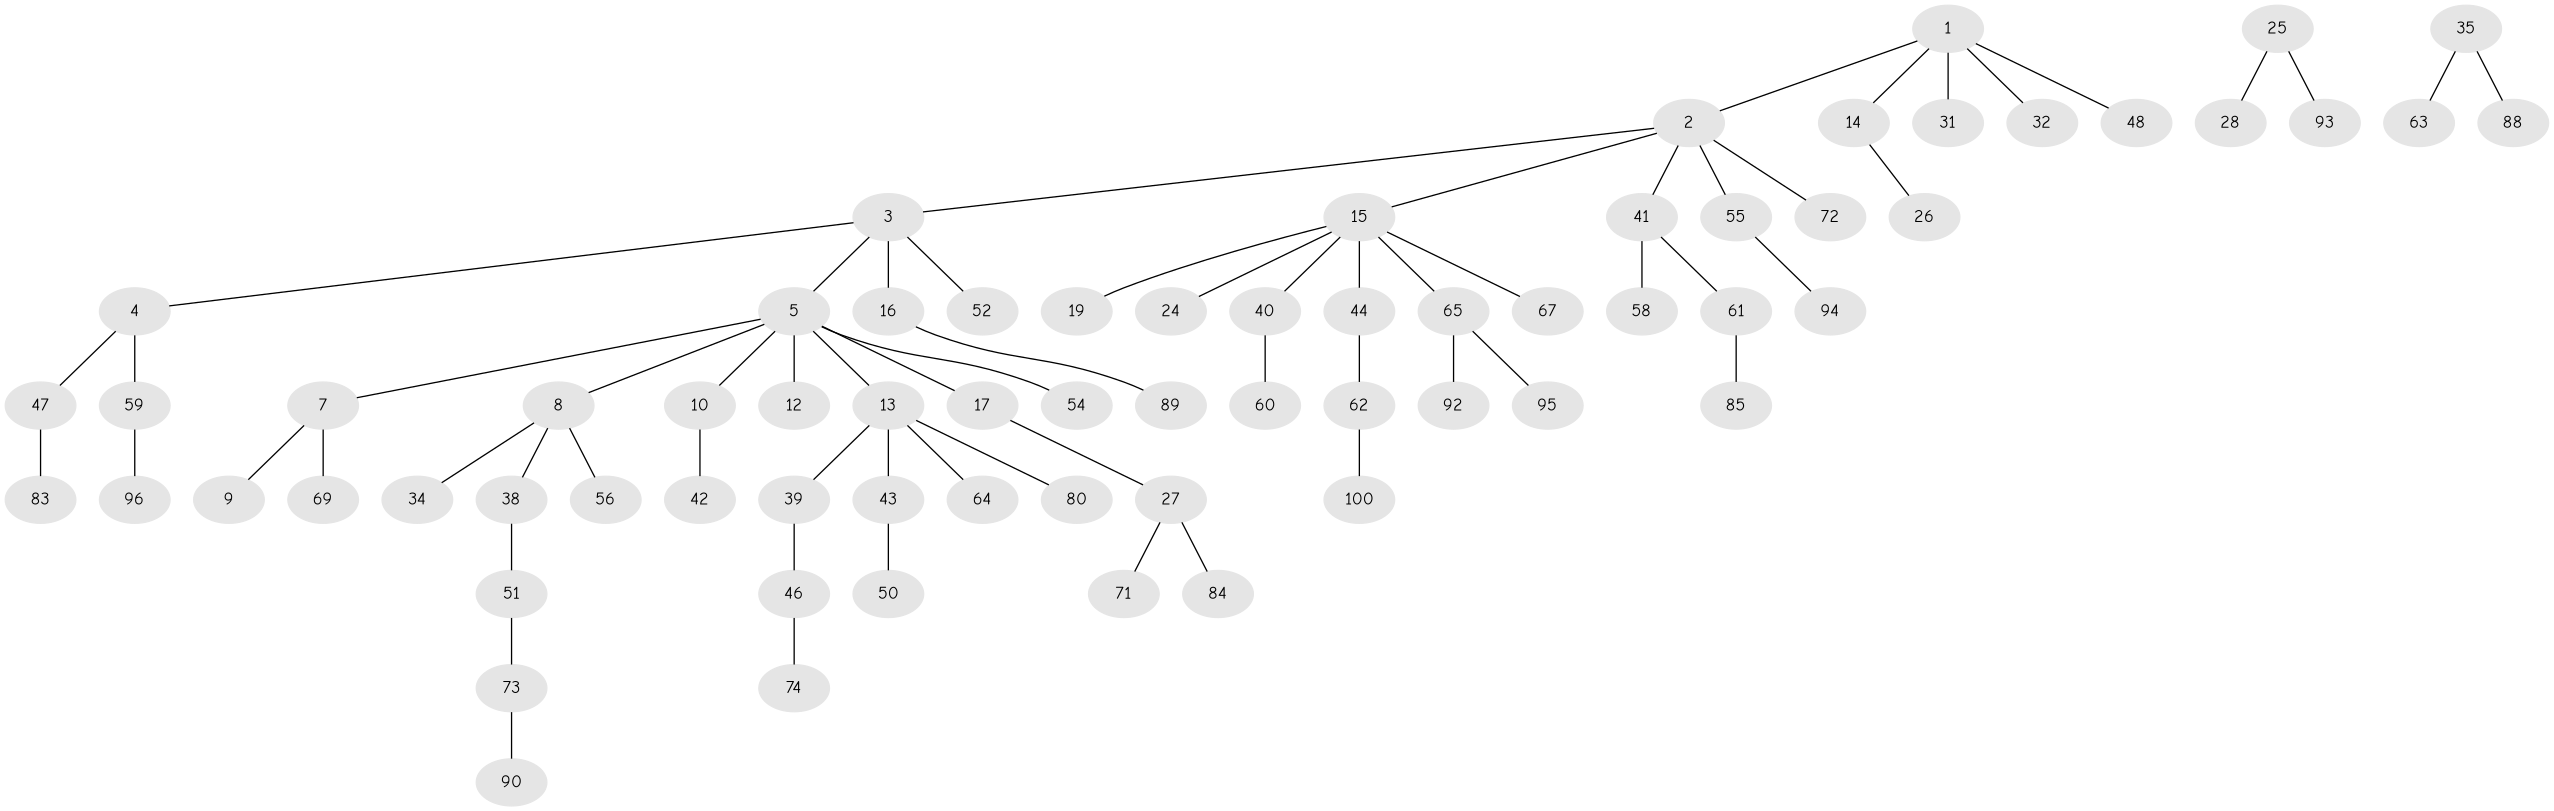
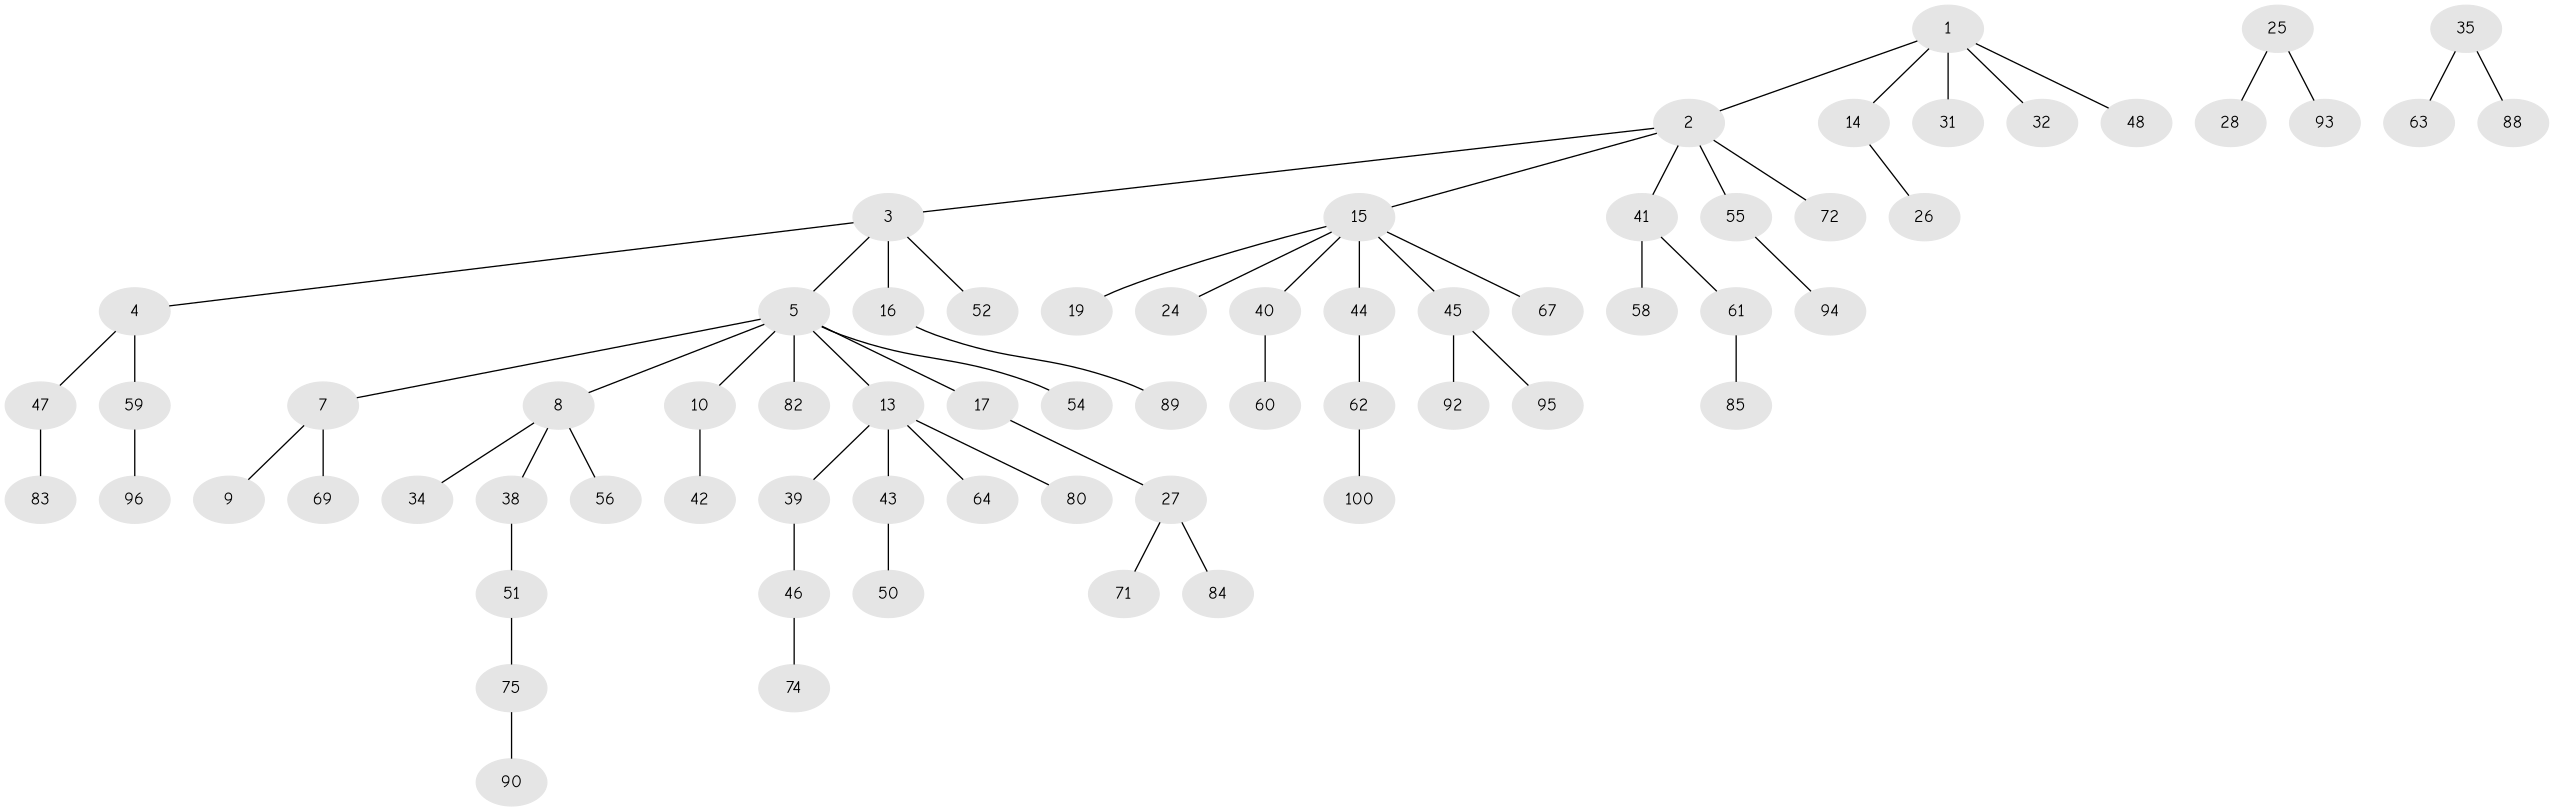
node "65": label "65" -> "45"
node "12": label "12" -> "82"
node "73": label "73" -> "75"
